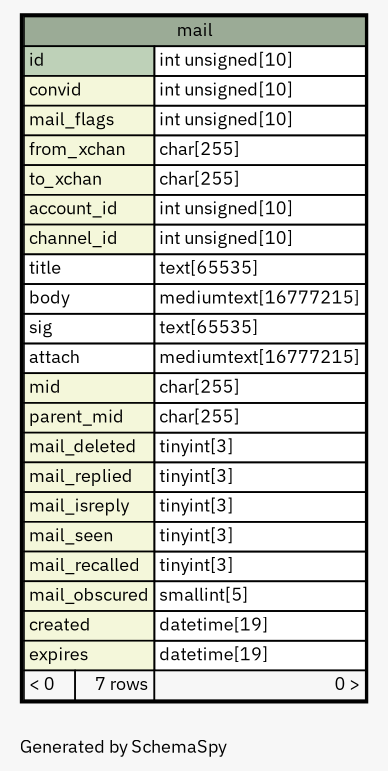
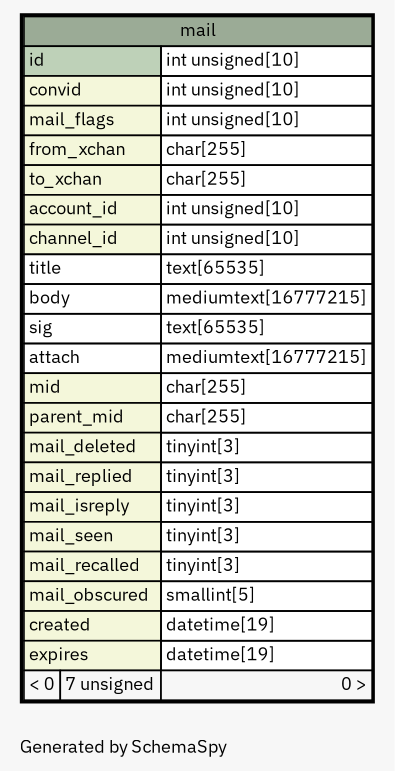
node "mail": text "7 rows" -> "7 unsigned"
